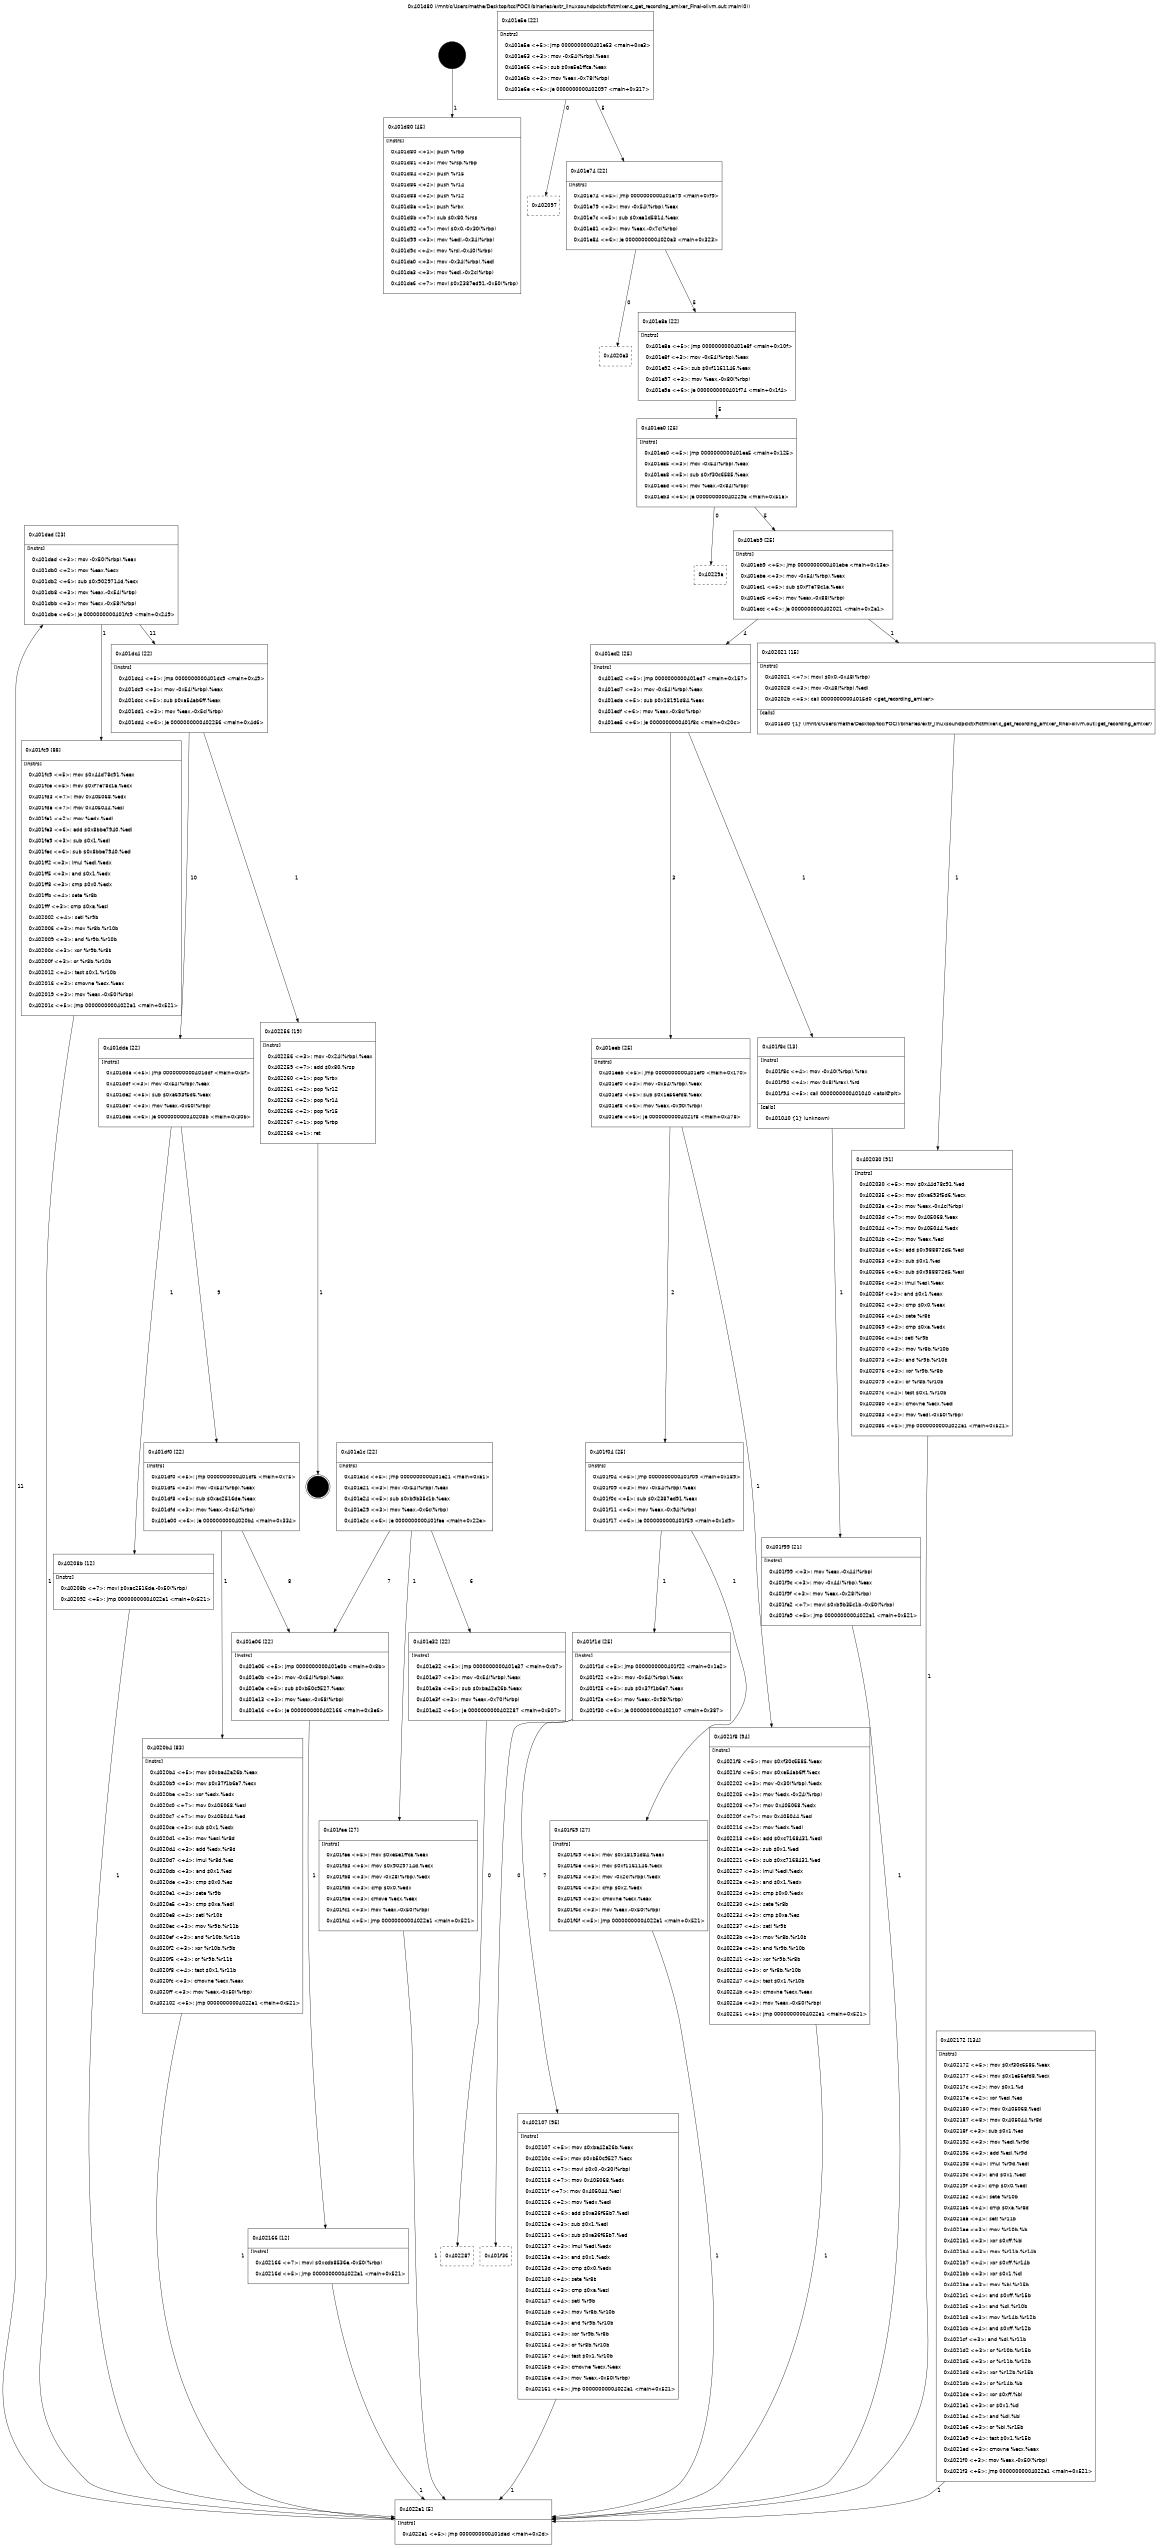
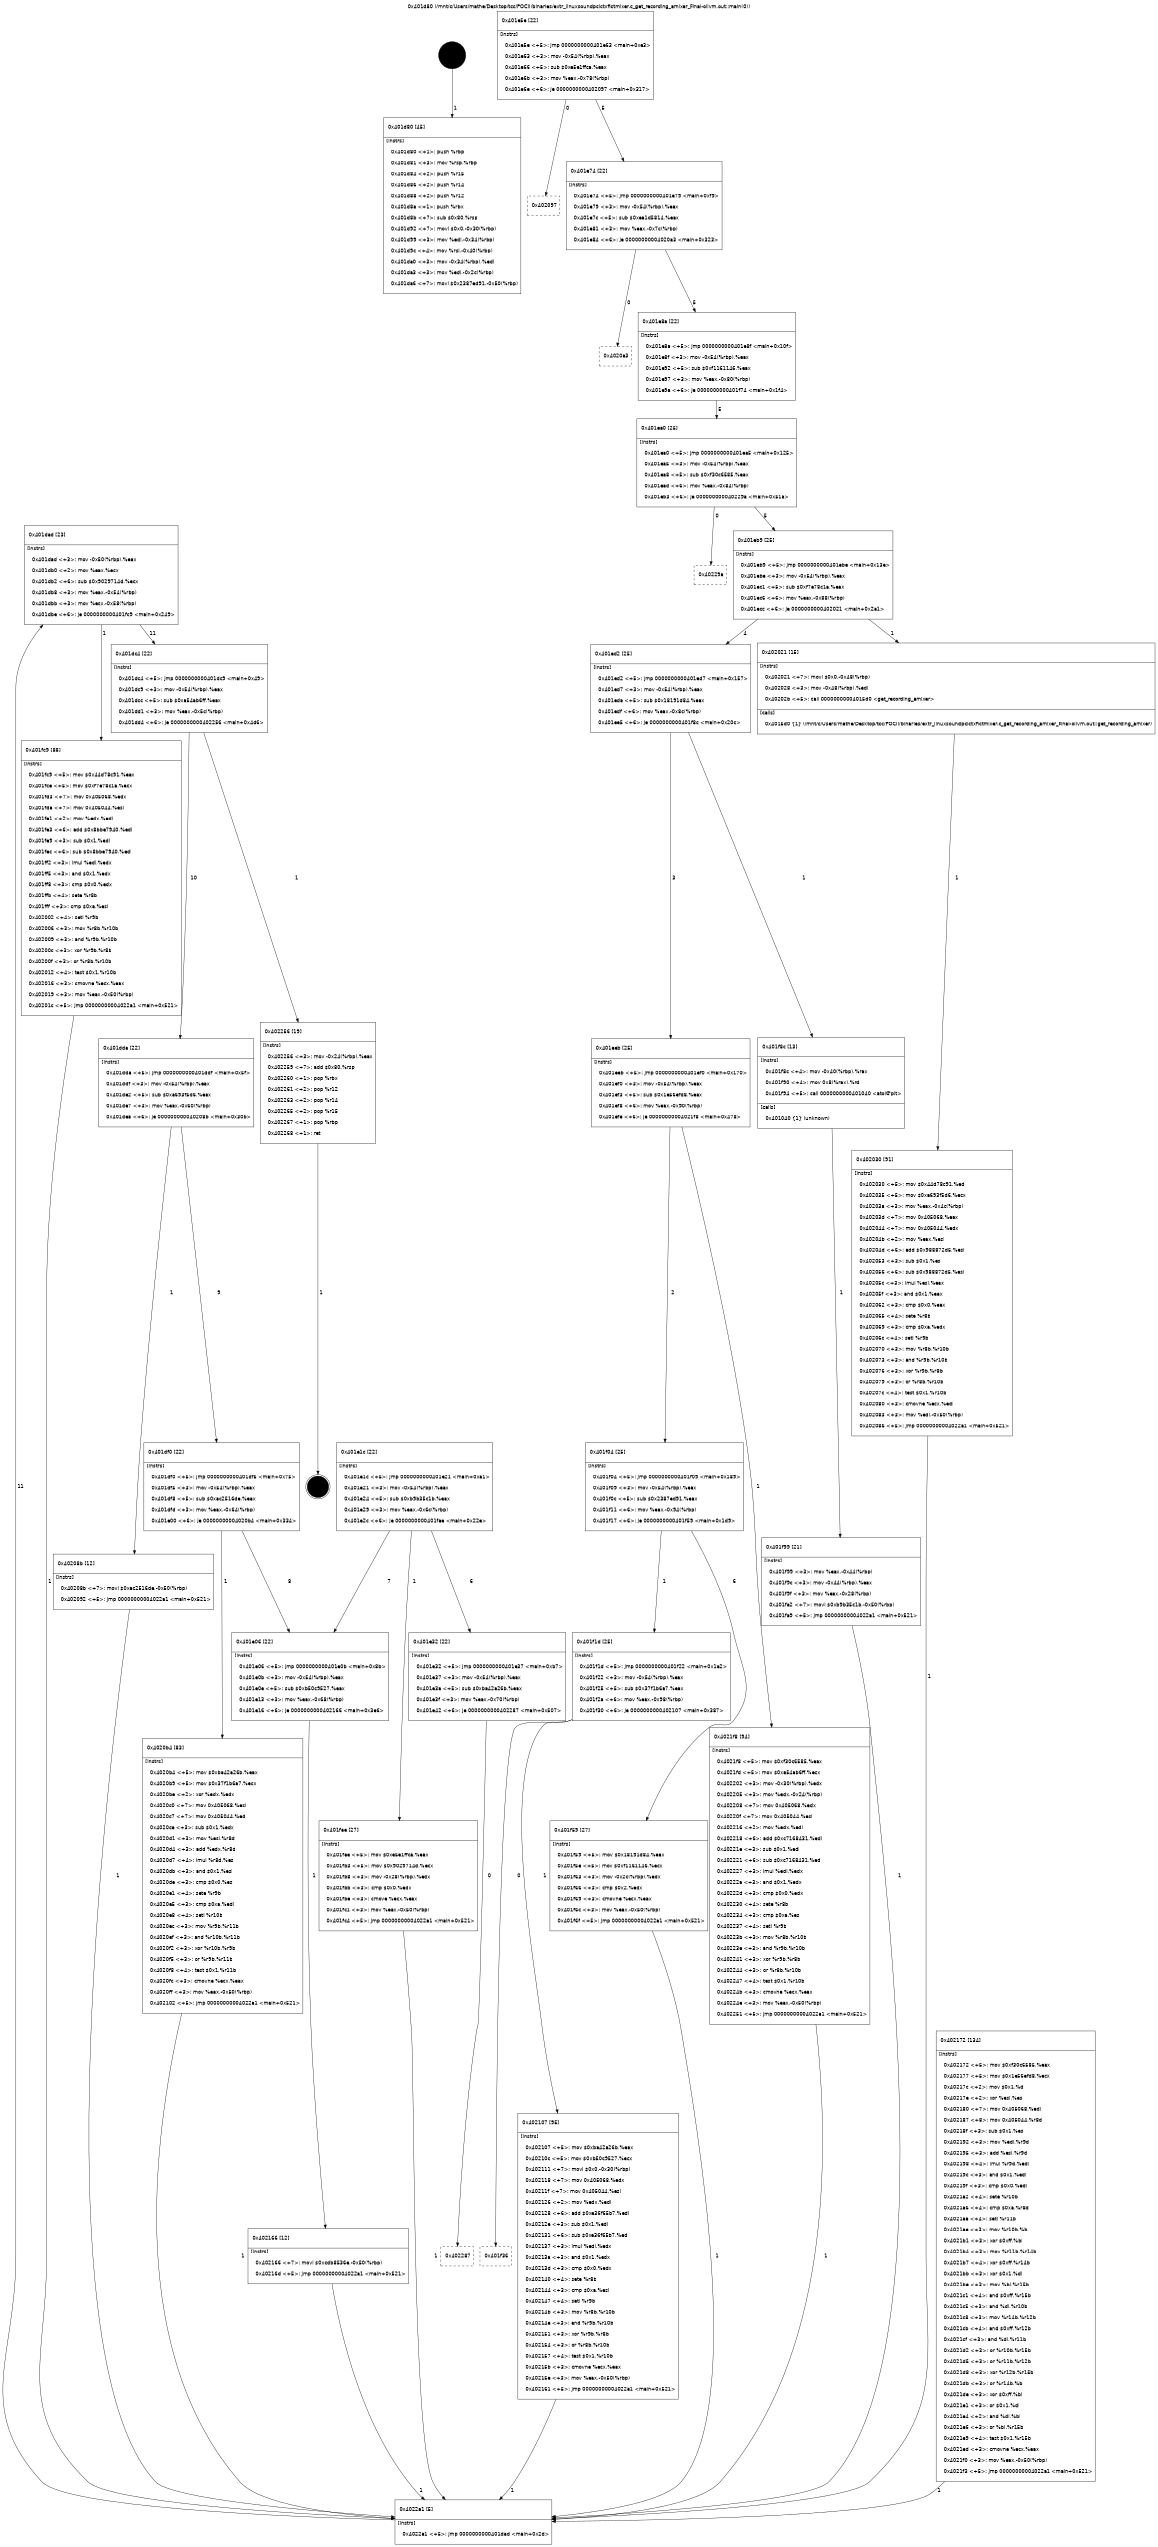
edge "0x401f04 [25]" -> "0x401f59 [27]": label " 1" -> " 6"
edge "0x401f1d [25]" -> "0x402107 [95]": label " 7" -> " 1"
